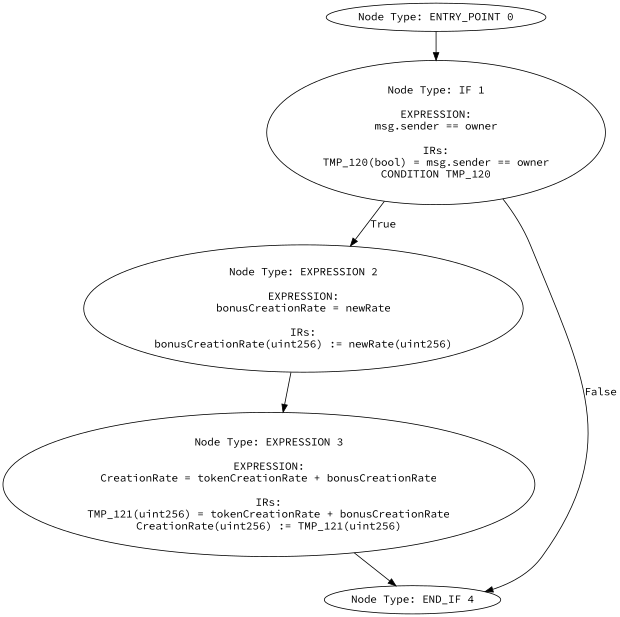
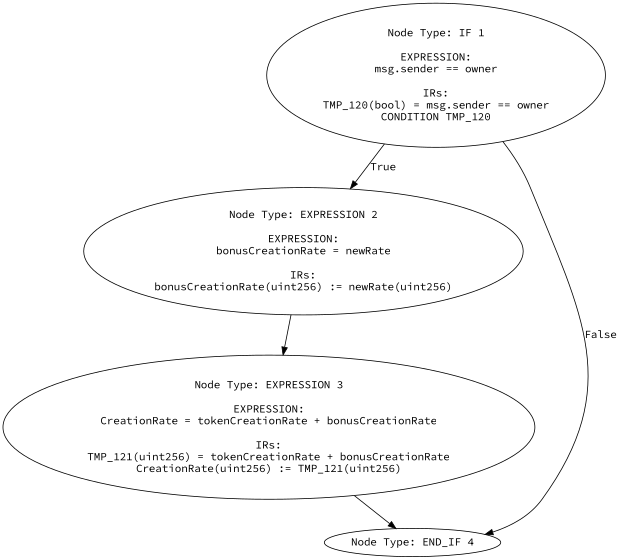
node "Node Type: ENTRY_POINT 0": removed
